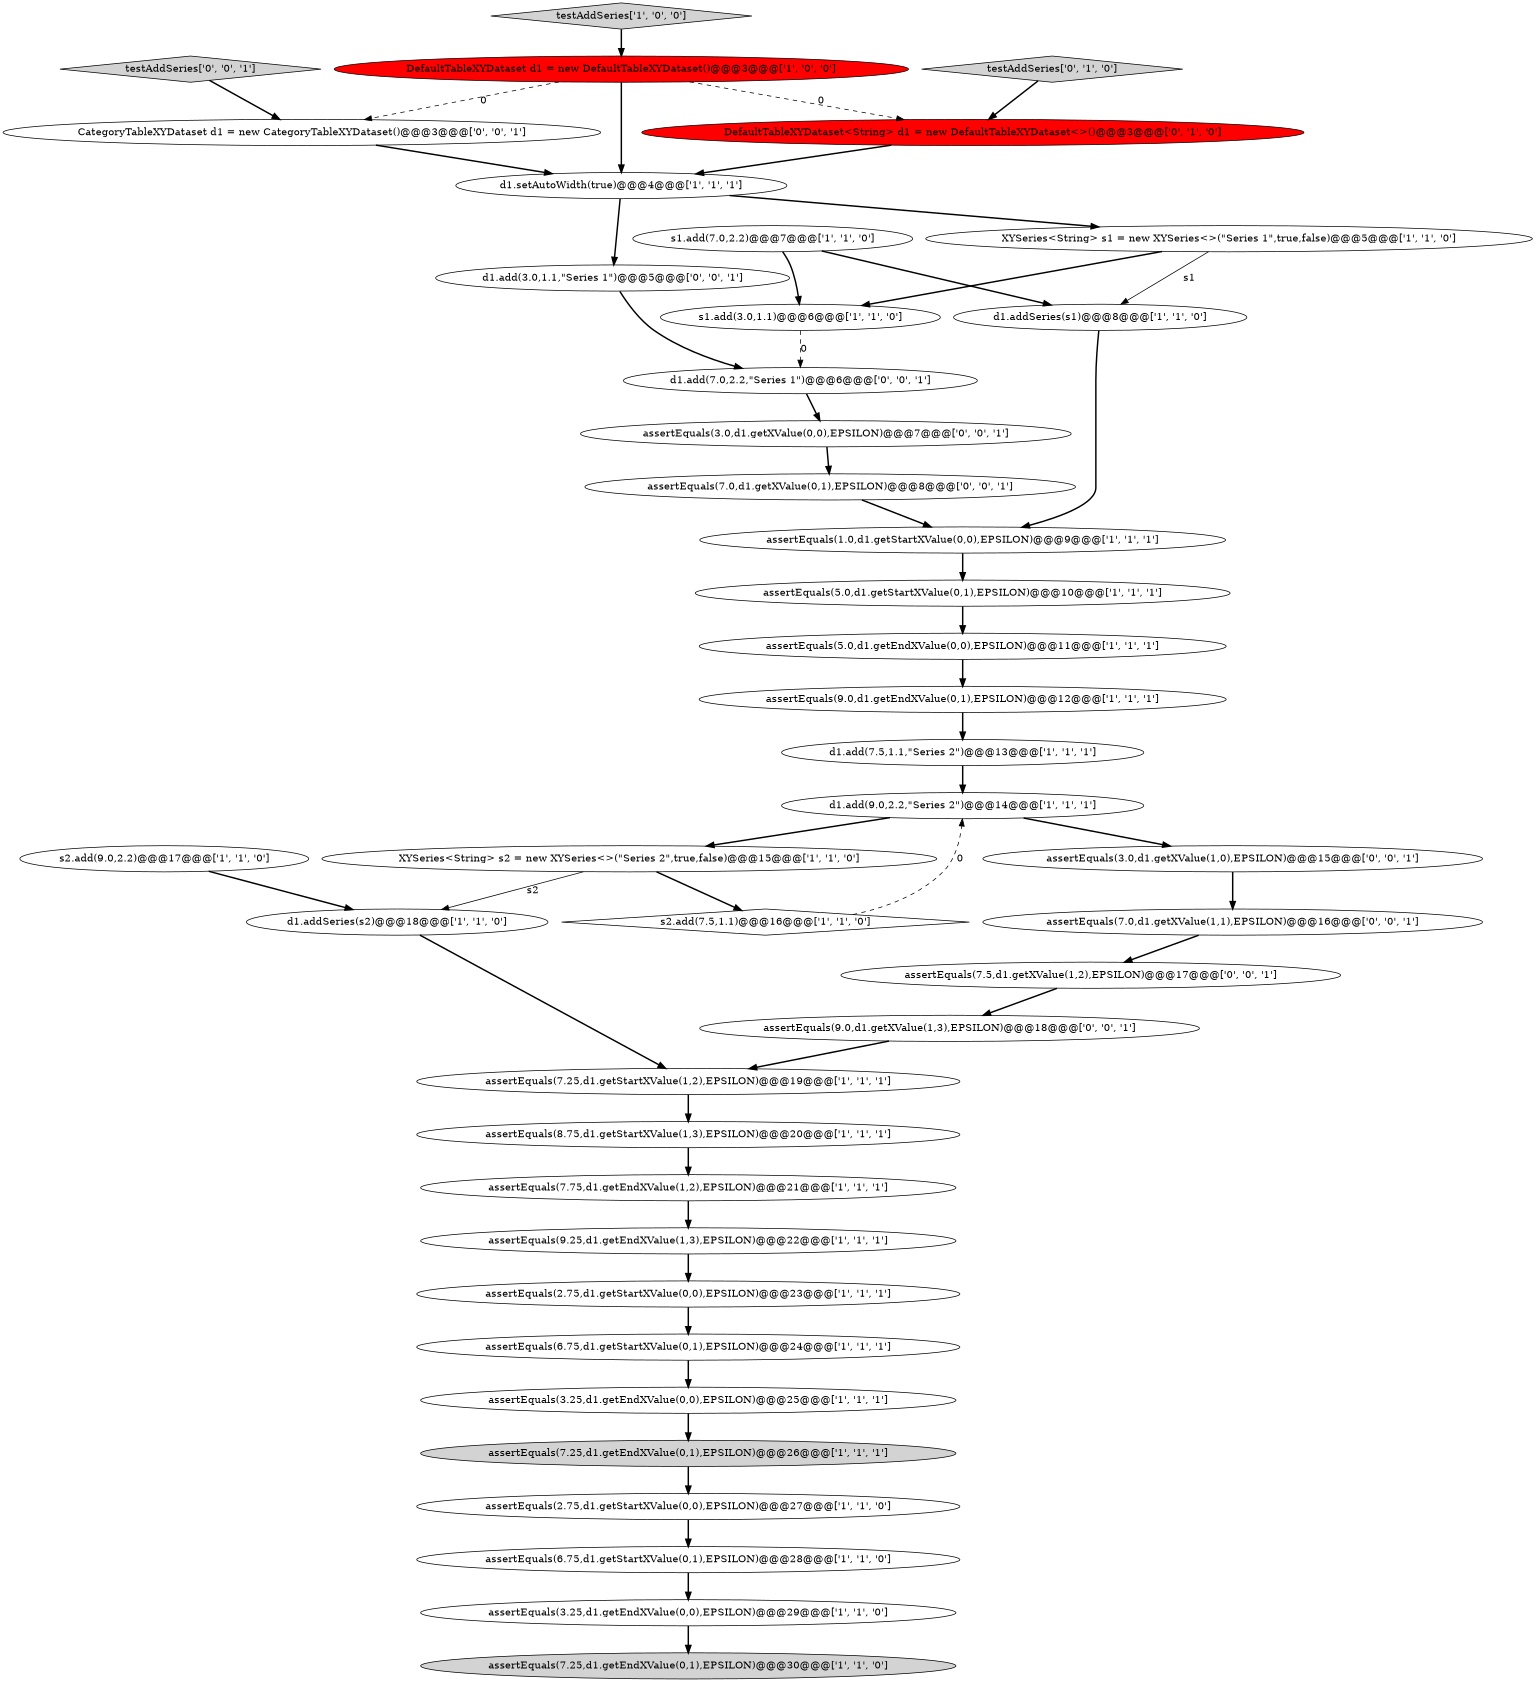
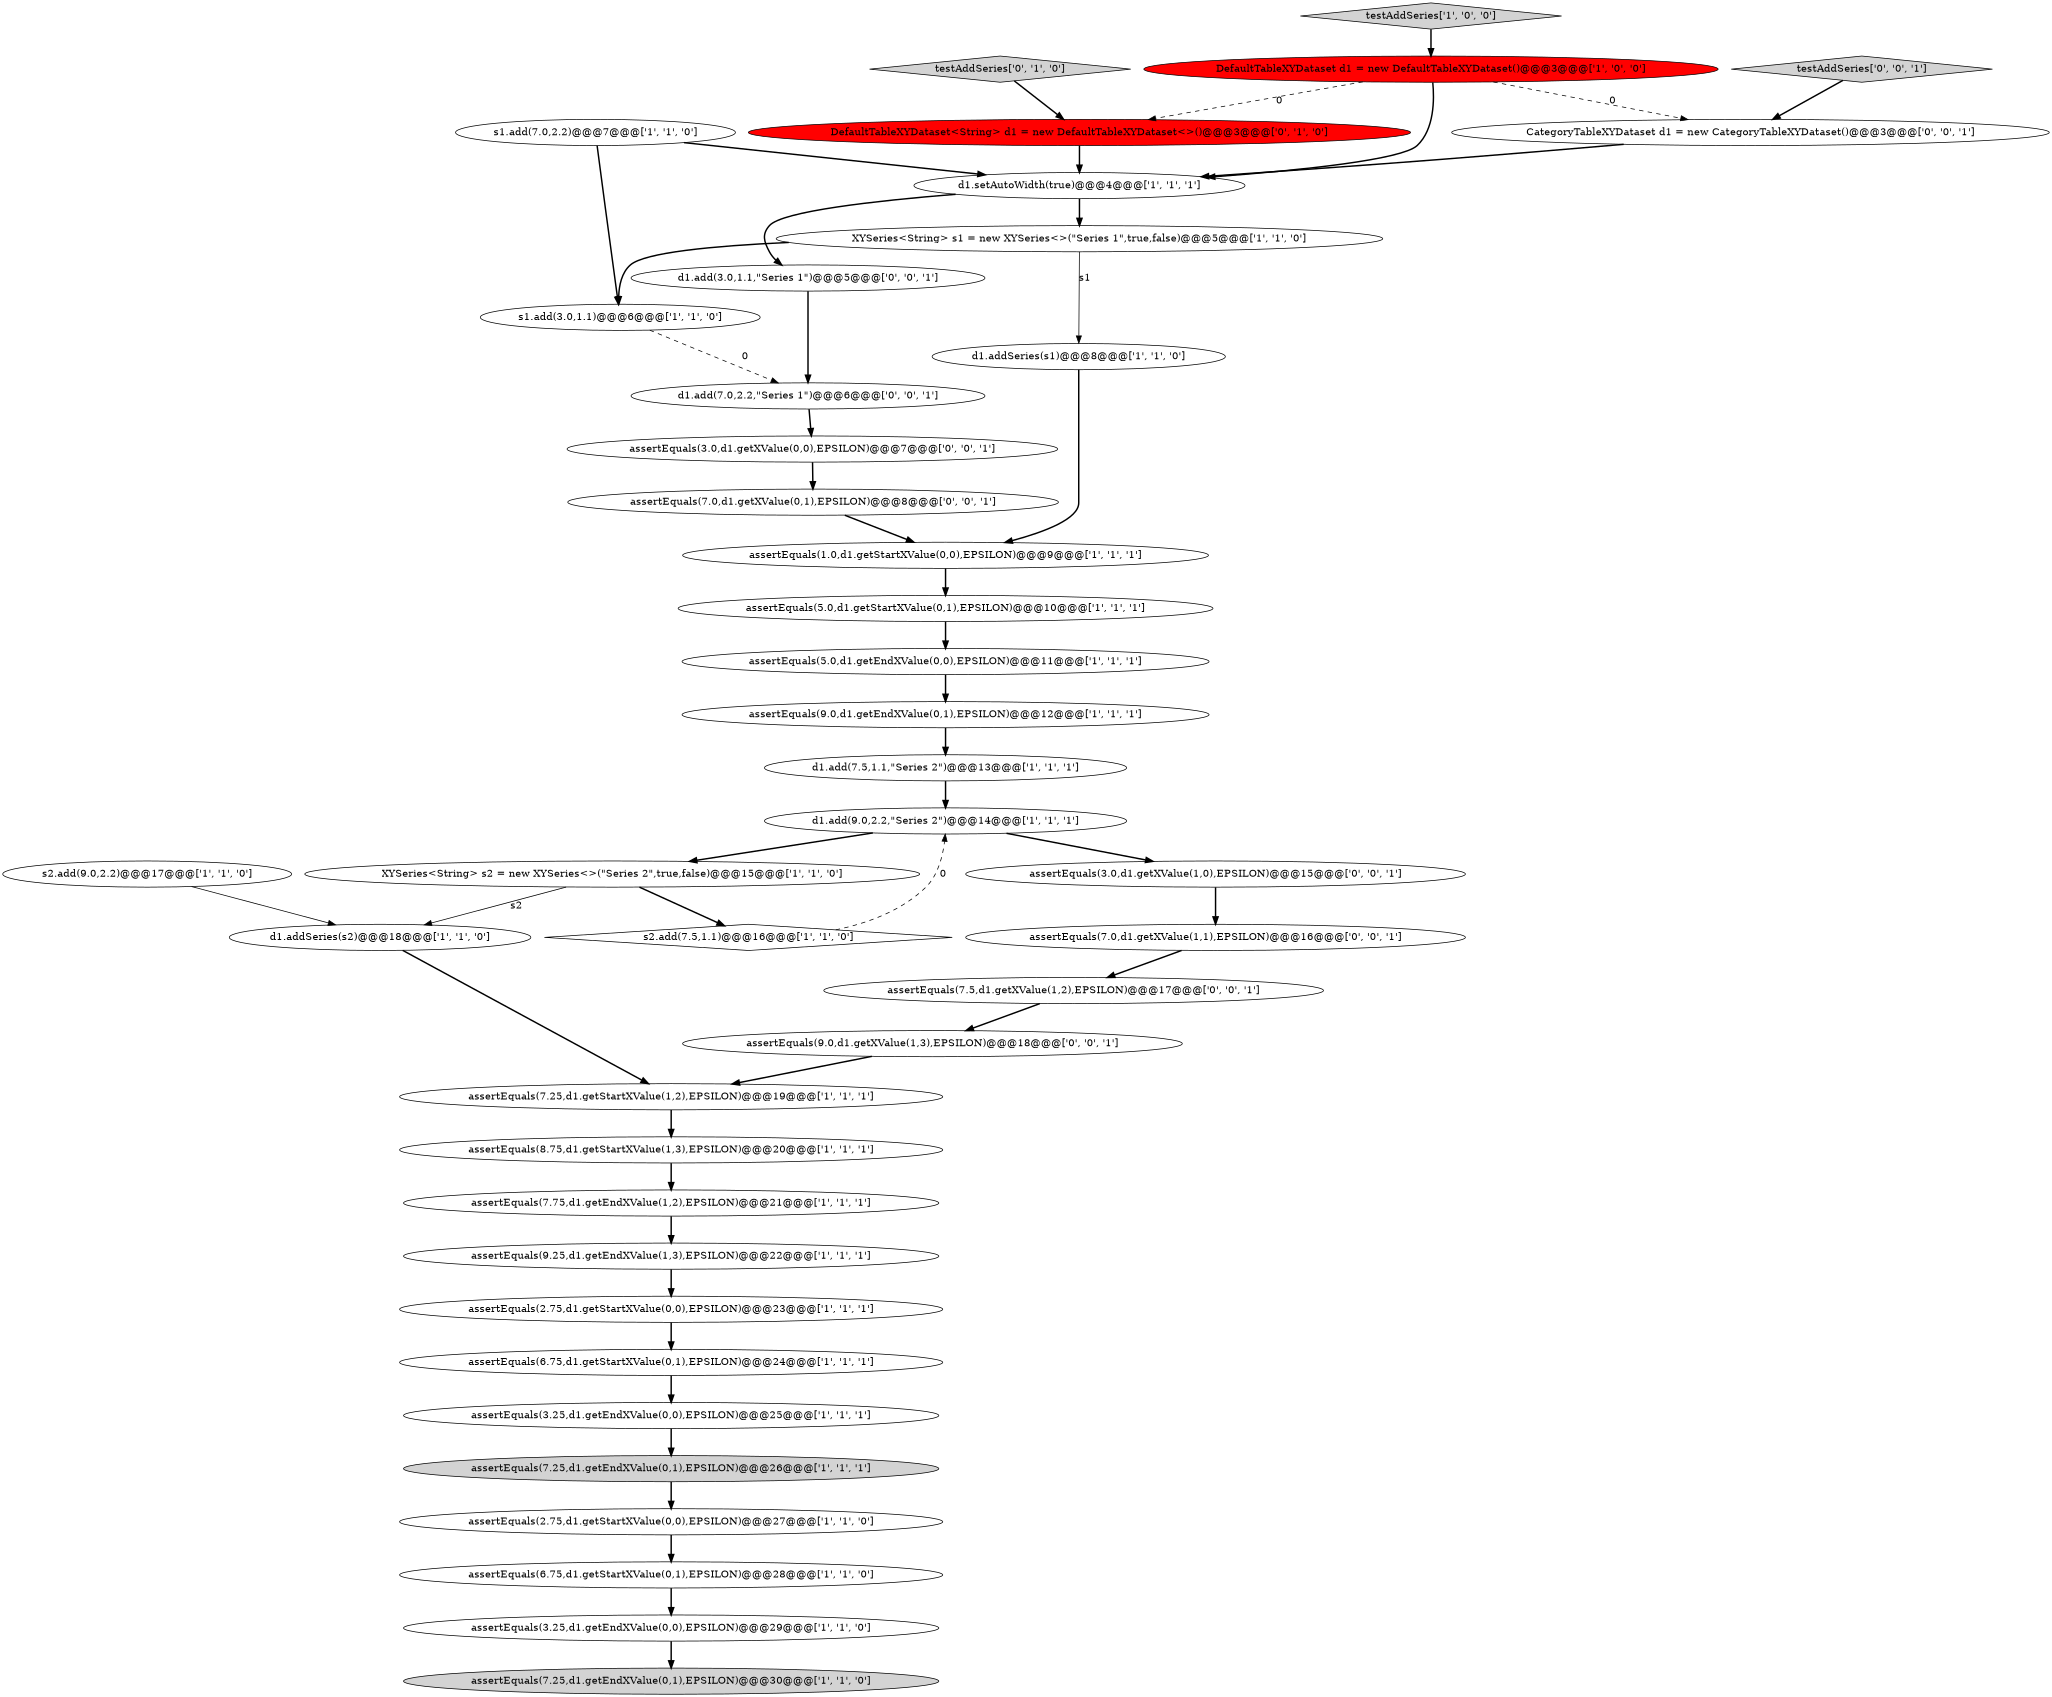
edge "s1.add(7.0,2.2)@@@7@@@['1', '1', '0']" -> "d1.addSeries(s1)@@@8@@@['1', '1', '0']": now "s1.add(7.0,2.2)@@@7@@@['1', '1', '0']" -> "d1.setAutoWidth(true)@@@4@@@['1', '1', '1']"
edge "s2.add(9.0,2.2)@@@17@@@['1', '1', '0']" -> "d1.addSeries(s2)@@@18@@@['1', '1', '0']": style bold -> solid
